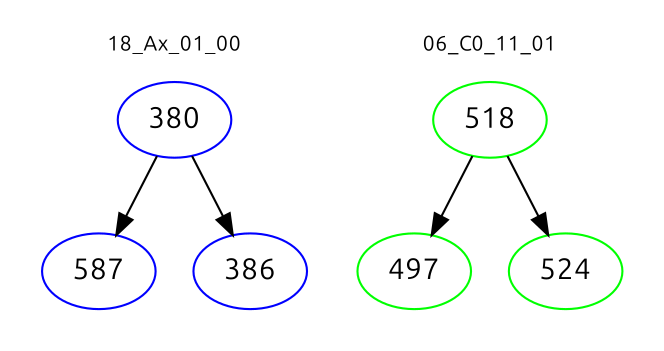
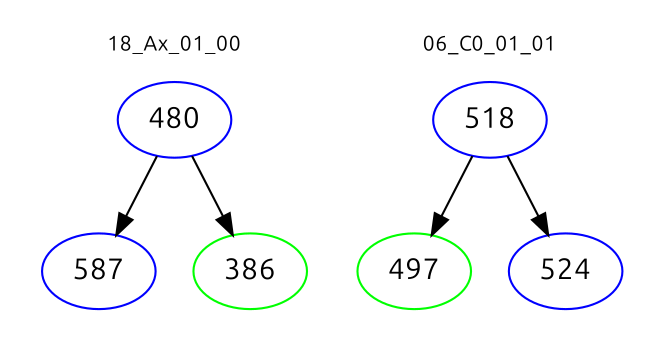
cluster "06_C0_11_01": label "06_C0_11_01" -> "06_C0_01_01"
node "380": label "380" -> "480"
node "518": color green -> blue
node "386": color blue -> green
node "524": color green -> blue
